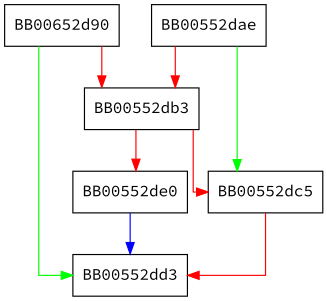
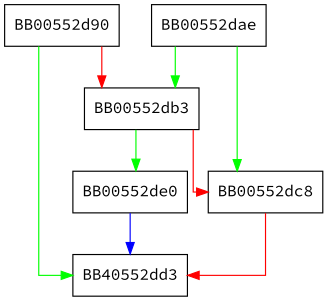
node "BB00652d90": label "BB00652d90" -> "BB00552d90"
edge "BB00552dae" -> "BB00552db3": color red -> green
edge "BB00552db3" -> "BB00552de0": color red -> green
node "BB00552dc5": label "BB00552dc5" -> "BB00552dc8"
node "BB00552dd3": label "BB00552dd3" -> "BB40552dd3"
